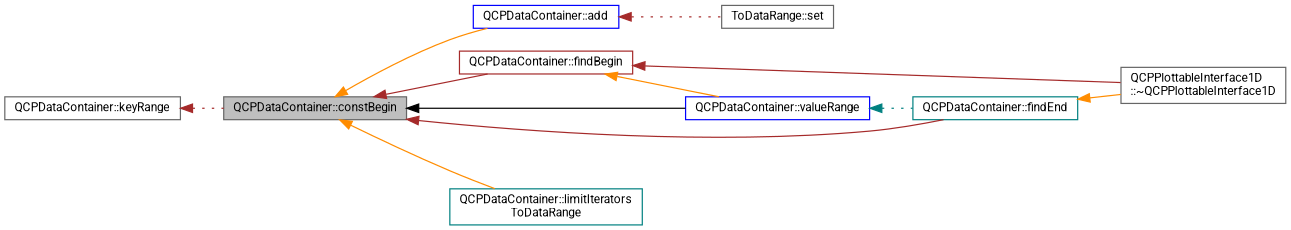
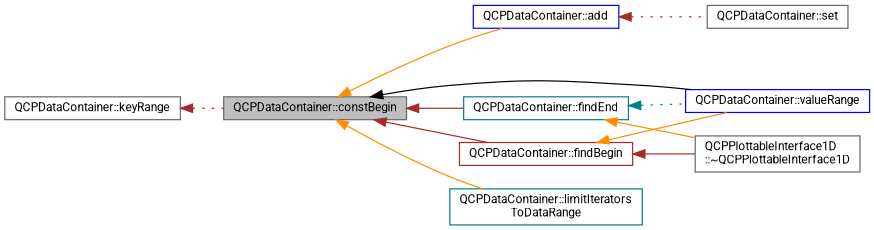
node "ToDataRange::set": label "ToDataRange::set" -> "QCPDataContainer::set"
edge "QCPDataContainer::findEnd" -> "QCPDataContainer::valueRange": reversed
